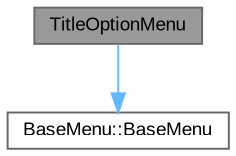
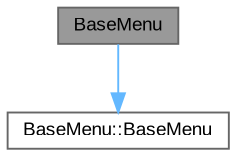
node "TitleOptionMenu": label "TitleOptionMenu" -> "BaseMenu"
